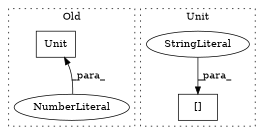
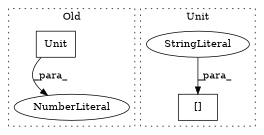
edge "NumberLiteral" -> "Unit": reversed
